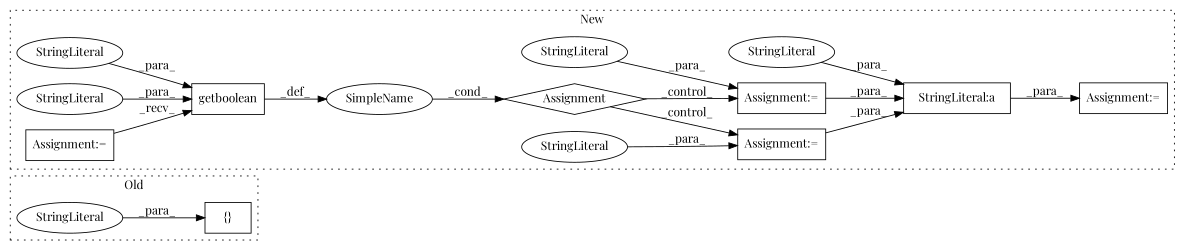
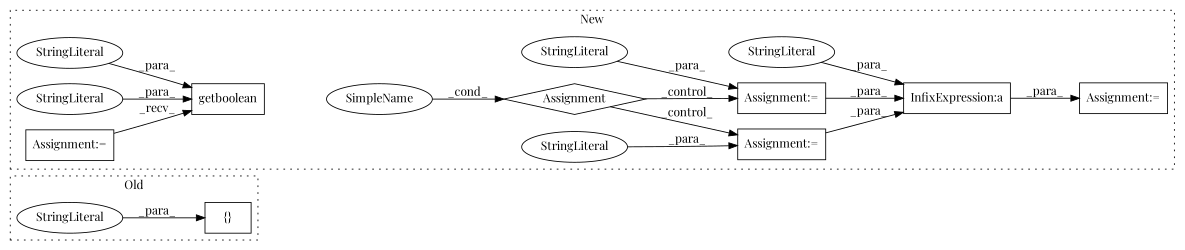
node "StringLiteral:a": label "StringLiteral:a" -> "InfixExpression:a"
edge "getboolean" -> "SimpleName": removed, label "_def_"
